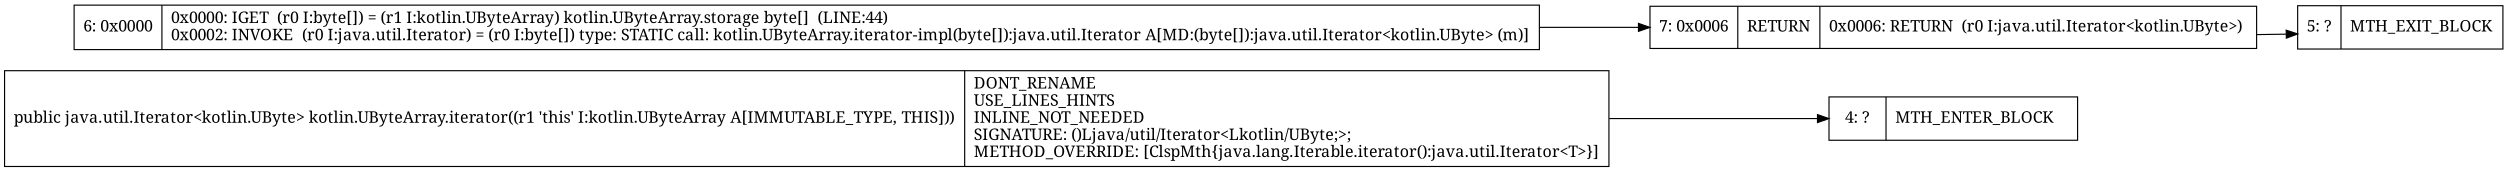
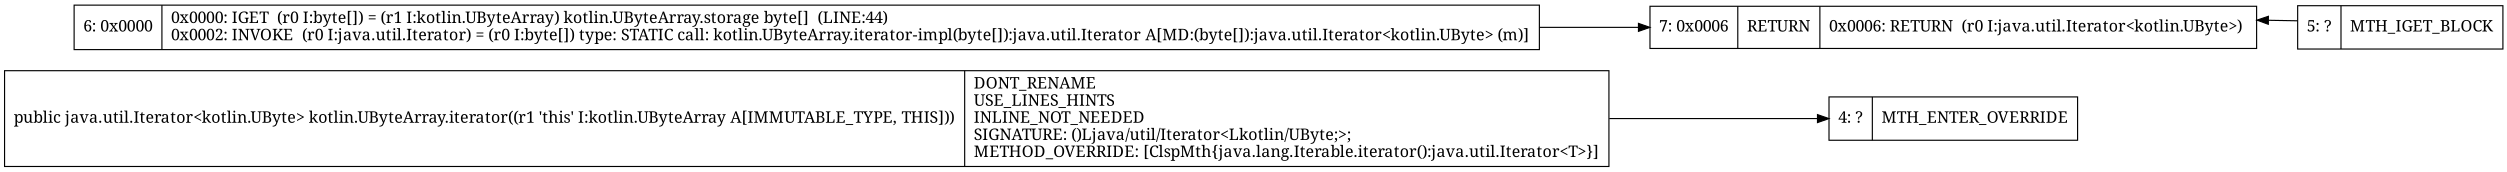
node "5: ?": text "MTH_EXIT_BLOCK" -> "MTH_IGET_BLOCK"
edge "7: 0x0006" -> "5: ?": reversed
node "4: ?": text "MTH_ENTER_BLOCK" -> "MTH_ENTER_OVERRIDE"
